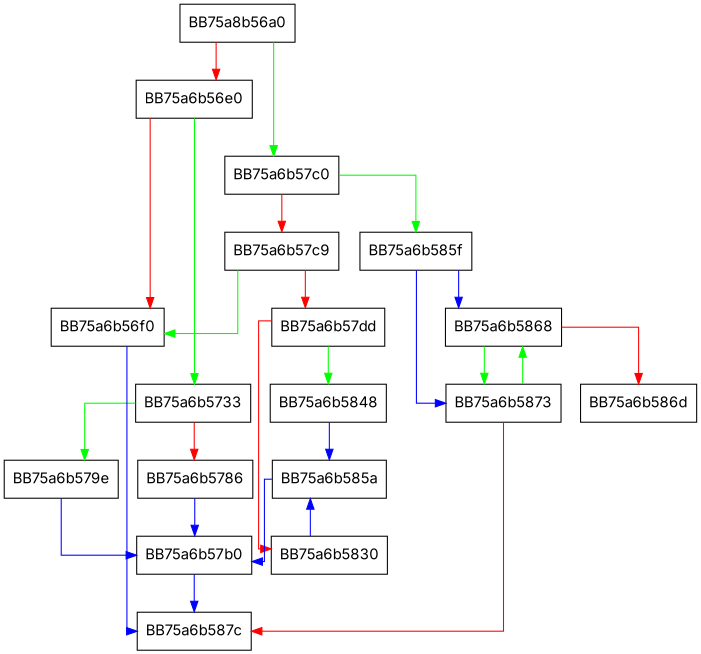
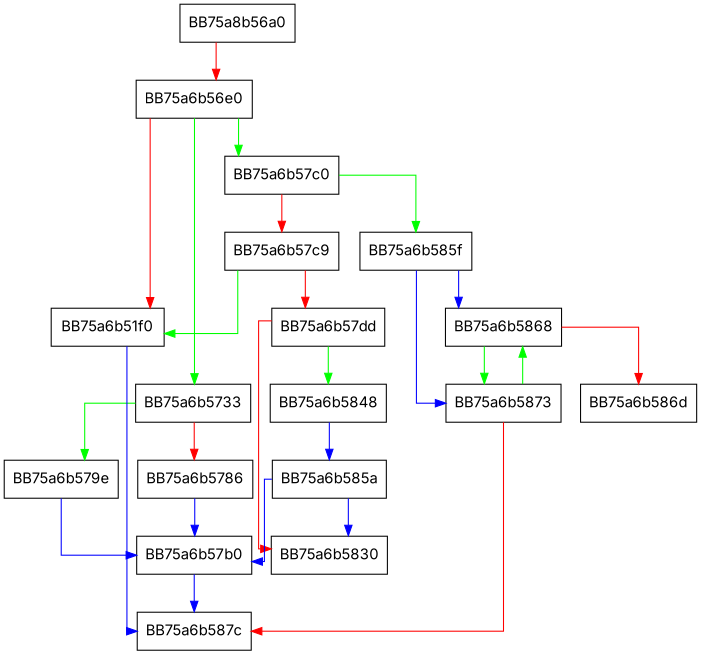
edge "BB75a8b56a0" -> "BB75a6b57c0": now "BB75a6b56e0" -> "BB75a6b57c0"
node "BB75a6b56f0": label "BB75a6b56f0" -> "BB75a6b51f0"
edge "BB75a6b5830" -> "BB75a6b585a": reversed
